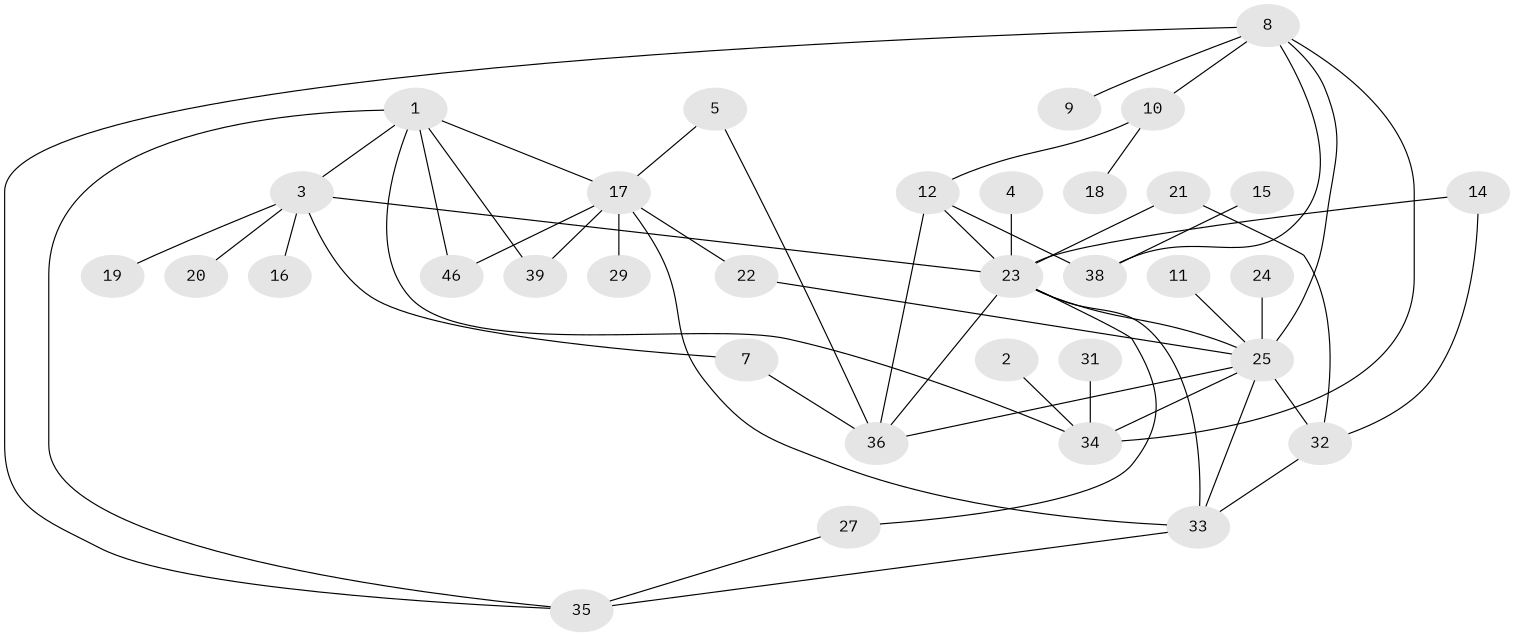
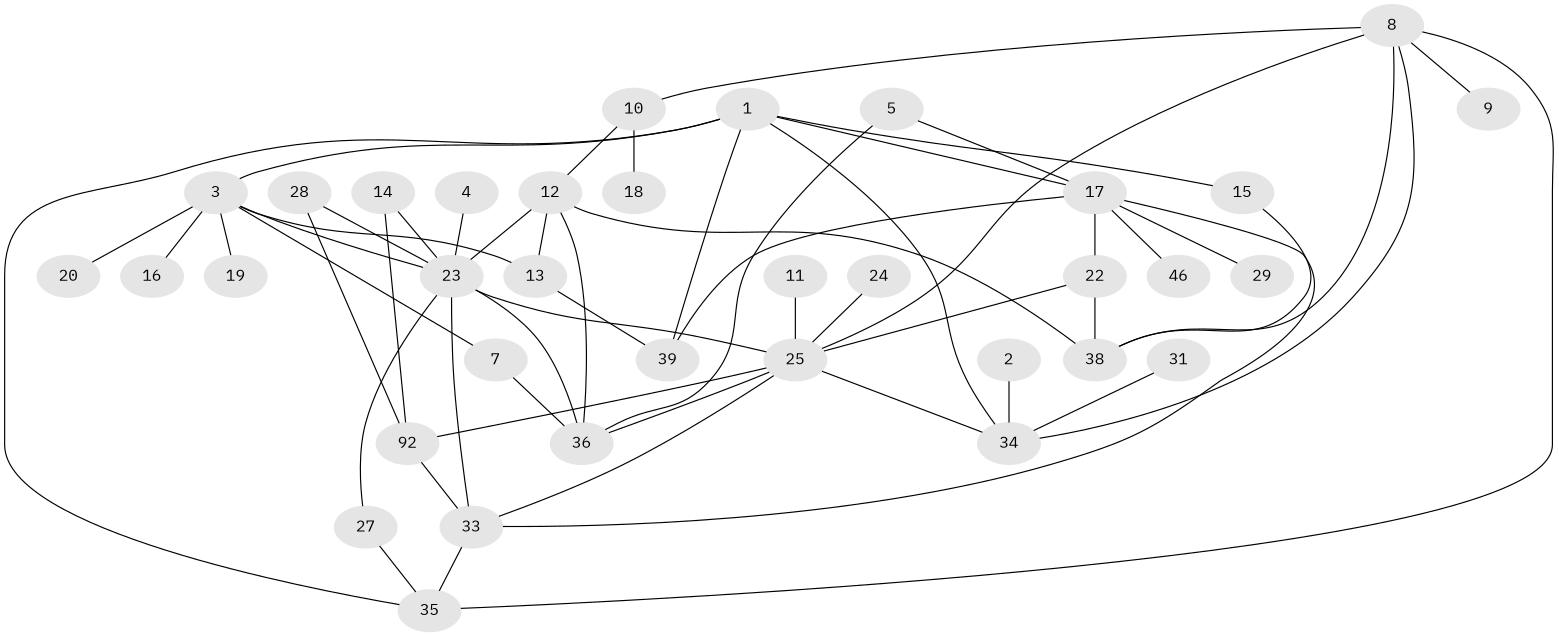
edge "1" -- "46": now "1" -- "15"
node "21": label "21" -> "28"
node "13": added
edge "22" -- "38": added
node "32": label "32" -> "92"
